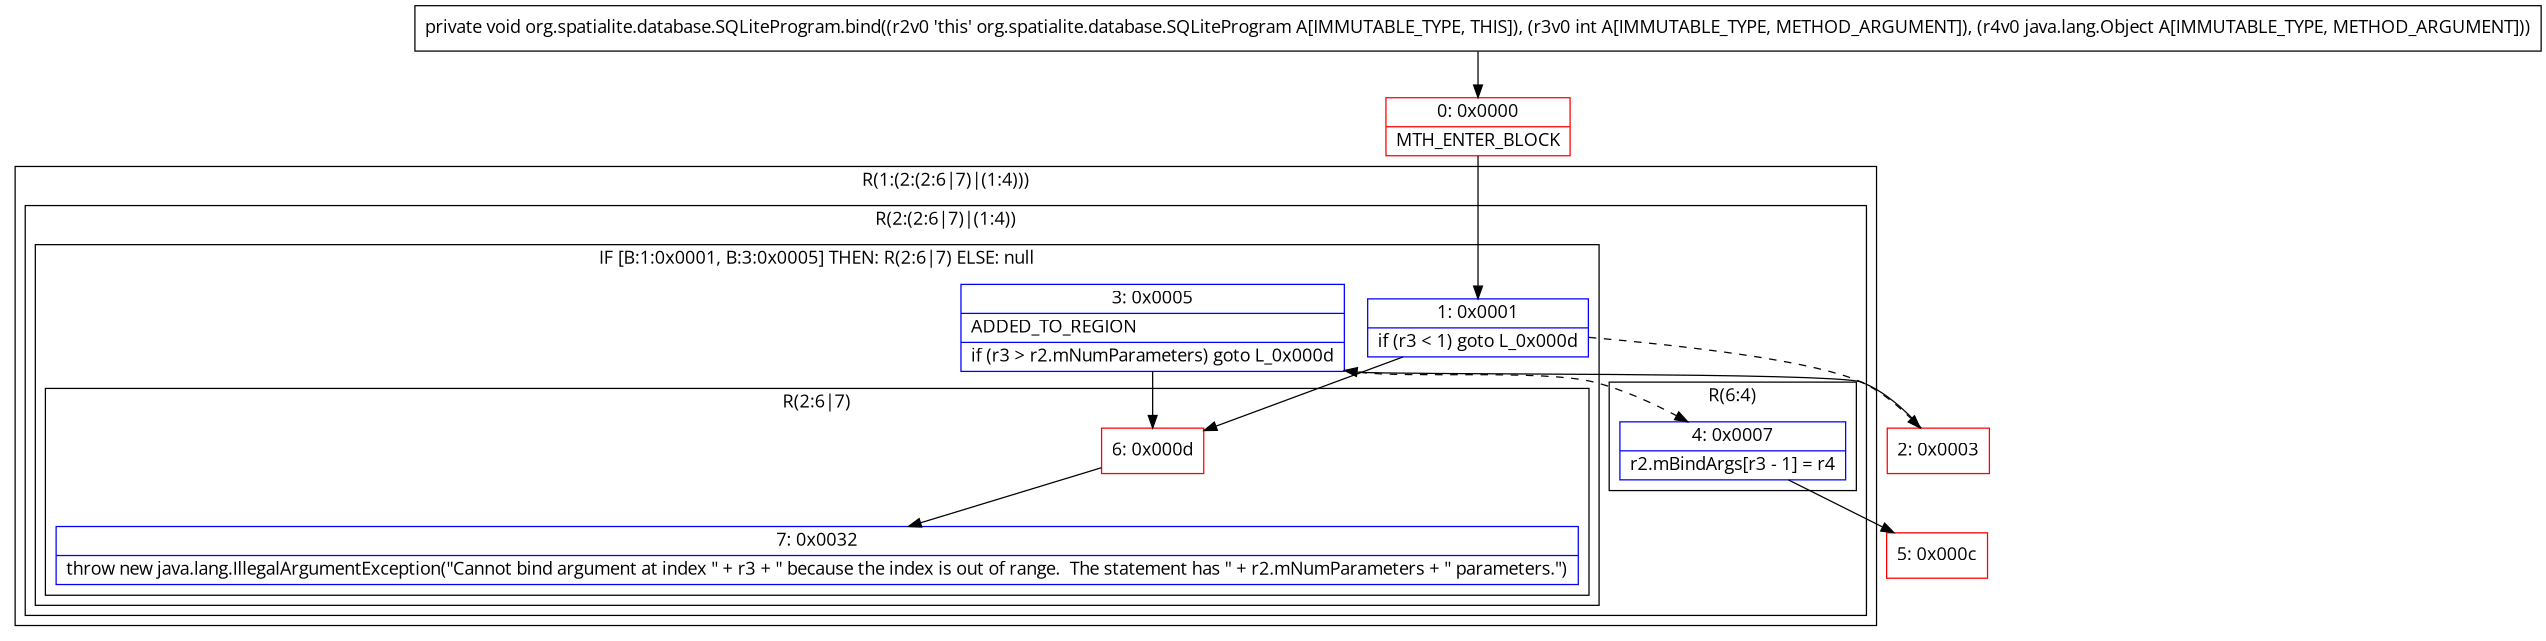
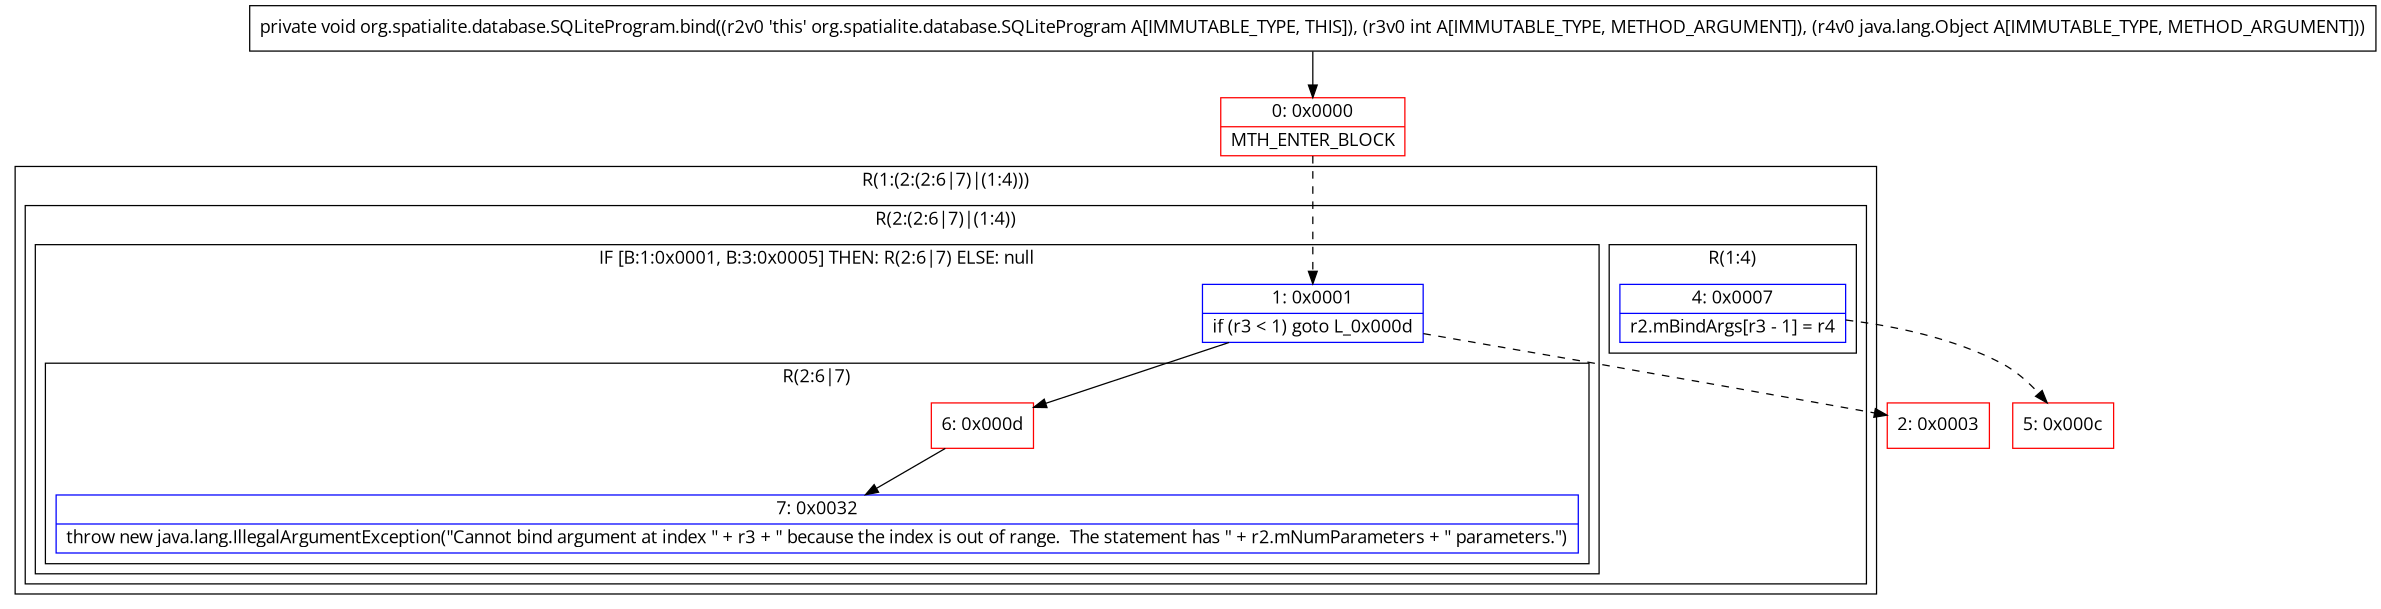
edge "0: 0x0000" -> "1: 0x0001": style solid -> dashed
node "3: 0x0005": removed
cluster "R(6:4)": label "R(6:4)" -> "R(1:4)"
edge "4: 0x0007" -> "5: 0x000c": style solid -> dashed
